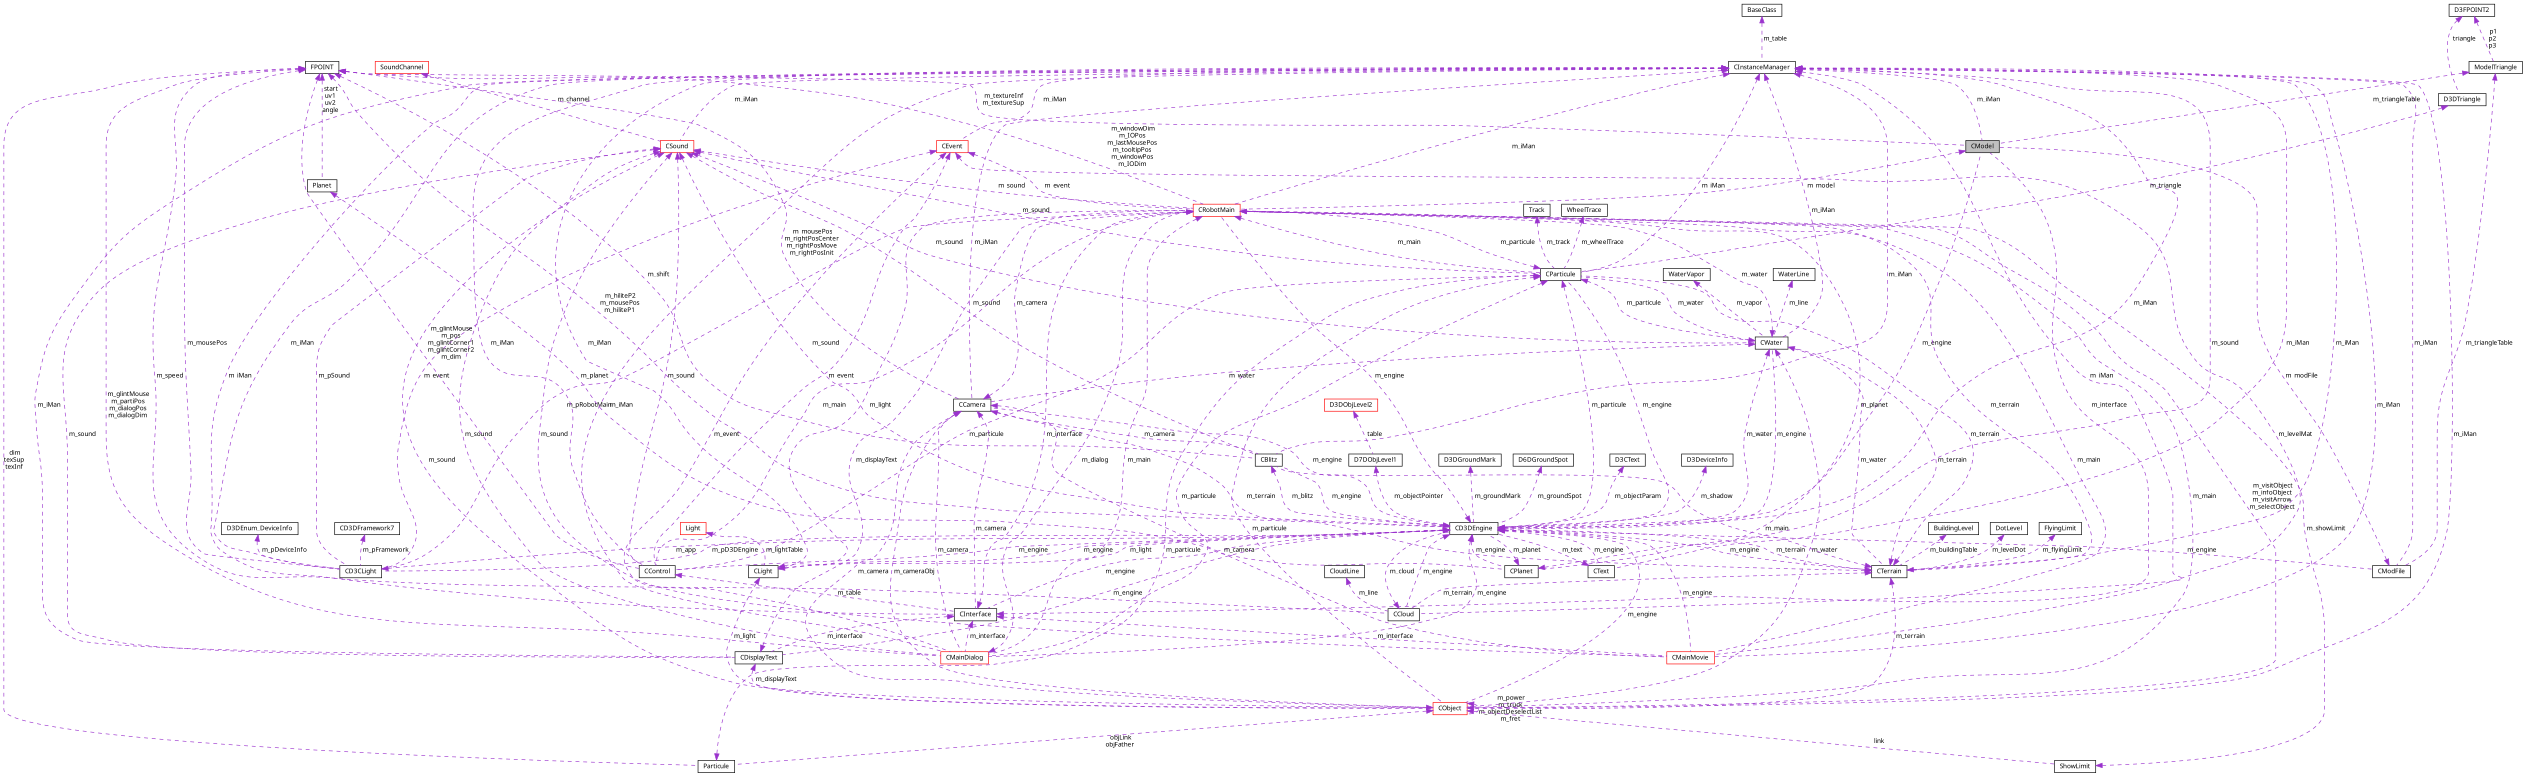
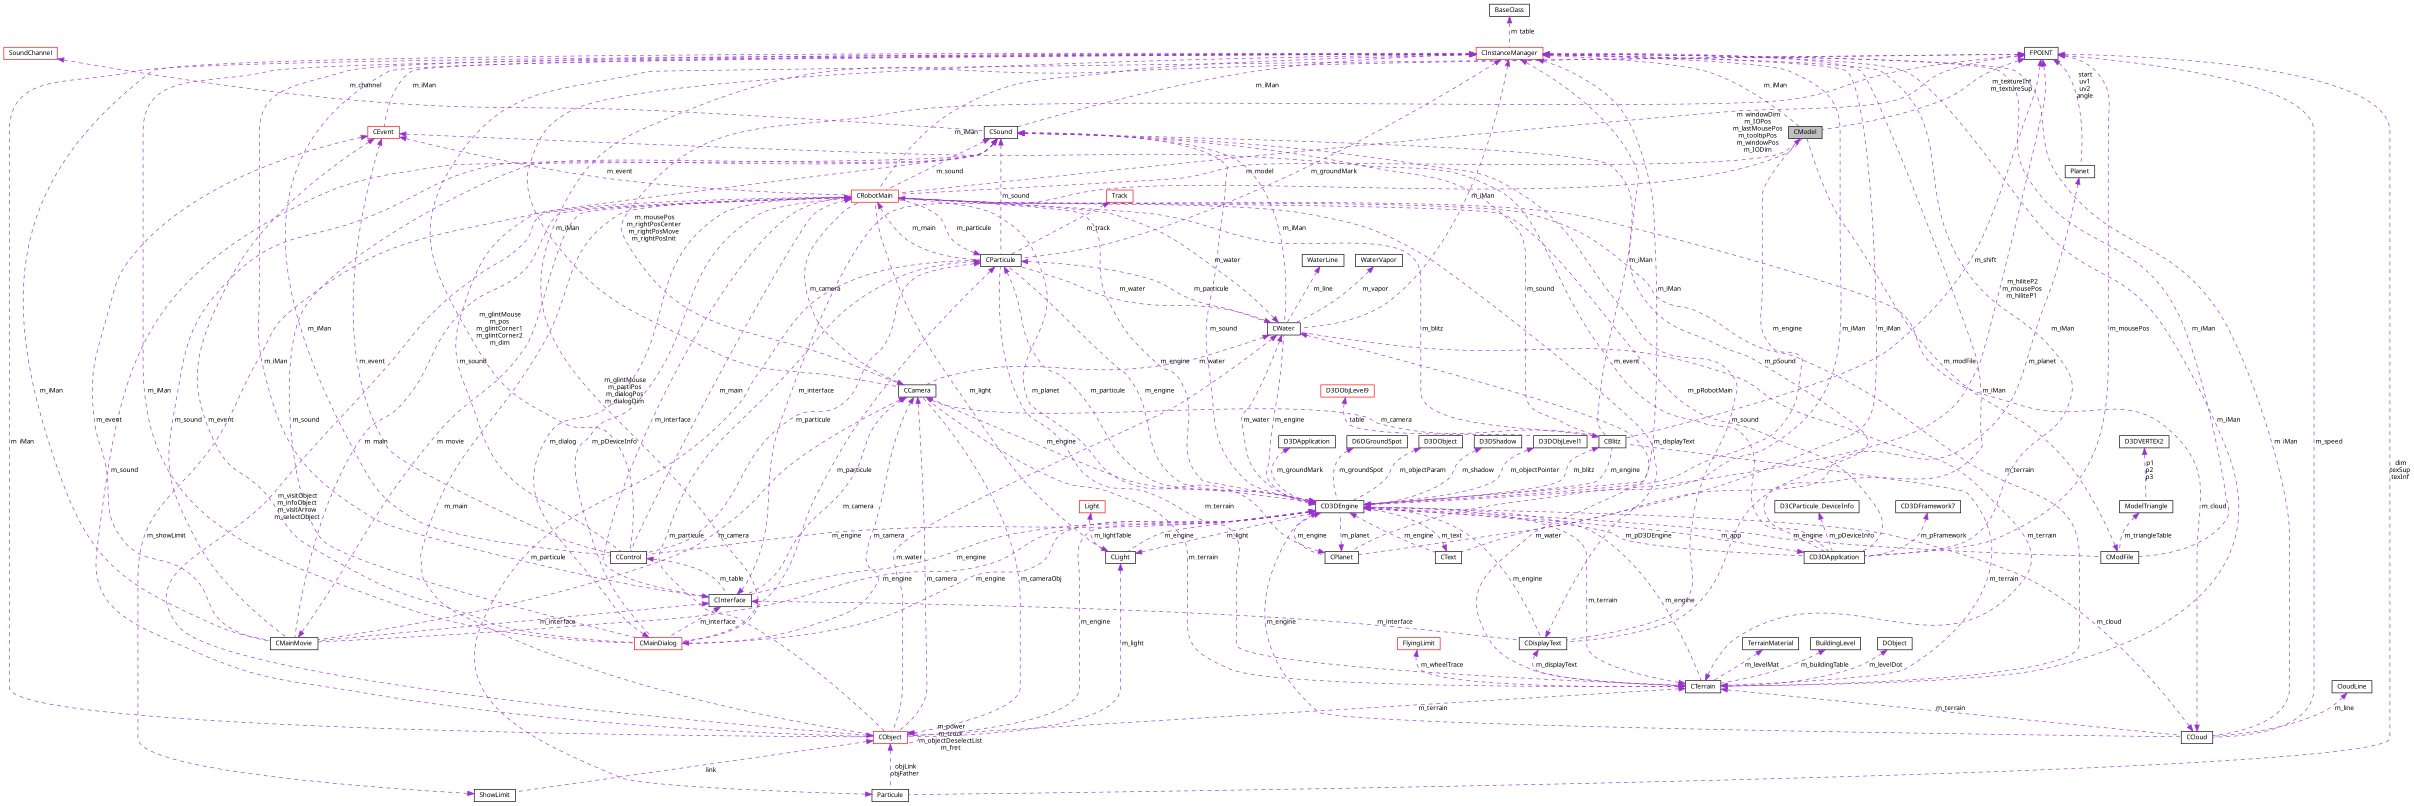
node "D3FPOINT2": label "D3FPOINT2" -> "D3DVERTEX2"
node "CInstanceManager": color black -> red
edge "CLight" -> "CInstanceManager": removed, label "m_iMan"
node "D3DTriangle": removed
edge "CModel" -> "ModelTriangle": removed, label "m_triangleTable"
node "CSound": color red -> black
edge "CParticule" -> "CInstanceManager": label " m_iMan" -> " m_groundMark"
node "Track": color black -> red
node "WheelTrace": removed
edge "CWater" -> "CSound": label " m_sound" -> " m_iMan"
edge "CRobotMain" -> "CBlitz": added, label "m_blitz"
edge "CRobotMain" -> "CCloud": added, label "m_cloud"
edge "CRobotMain" -> "CMainMovie": added, label "m_movie"
edge "CPlanet" -> "CInstanceManager": label " m_sound" -> " m_iMan"
node "D3DObjLevel2": label "D3DObjLevel2" -> "D3DObjLevel9"
edge "CMainMovie" -> "CEvent": label " m_levelMat" -> " m_event"
edge "CMainDialog" -> "CRobotMain": label " m_main" -> " m_pDeviceInfo"
node "D7DObjLevel1": label "D7DObjLevel1" -> "D3DObjLevel1"
node "D3DGroundMark": label "D3DGroundMark" -> "D3DApplication"
node "D3CText": label "D3CText" -> "D3DObject"
node "D3DeviceInfo": label "D3DeviceInfo" -> "D3DShadow"
node "D3DEnum_DeviceInfo": label "D3DEnum_DeviceInfo" -> "D3CParticule_DeviceInfo"
edge "CBlitz" -> "CTerrain": label " m_main" -> " m_terrain"
node "DotLevel": label "DotLevel" -> "DObject"
node "FlyingLimit": color black -> red
edge "CTerrain" -> "FlyingLimit": label " m_flyingLimit" -> " m_wheelTrace"
node "CD3CLight": label "CD3CLight" -> "CD3DApplication"
node "TerrainMaterial": added
edge "CMainDialog" -> "CD3DEngine": reversed
node "CMainMovie": color red -> black
edge "CObject" -> "CDisplayText": now "CTerrain" -> "CDisplayText"
